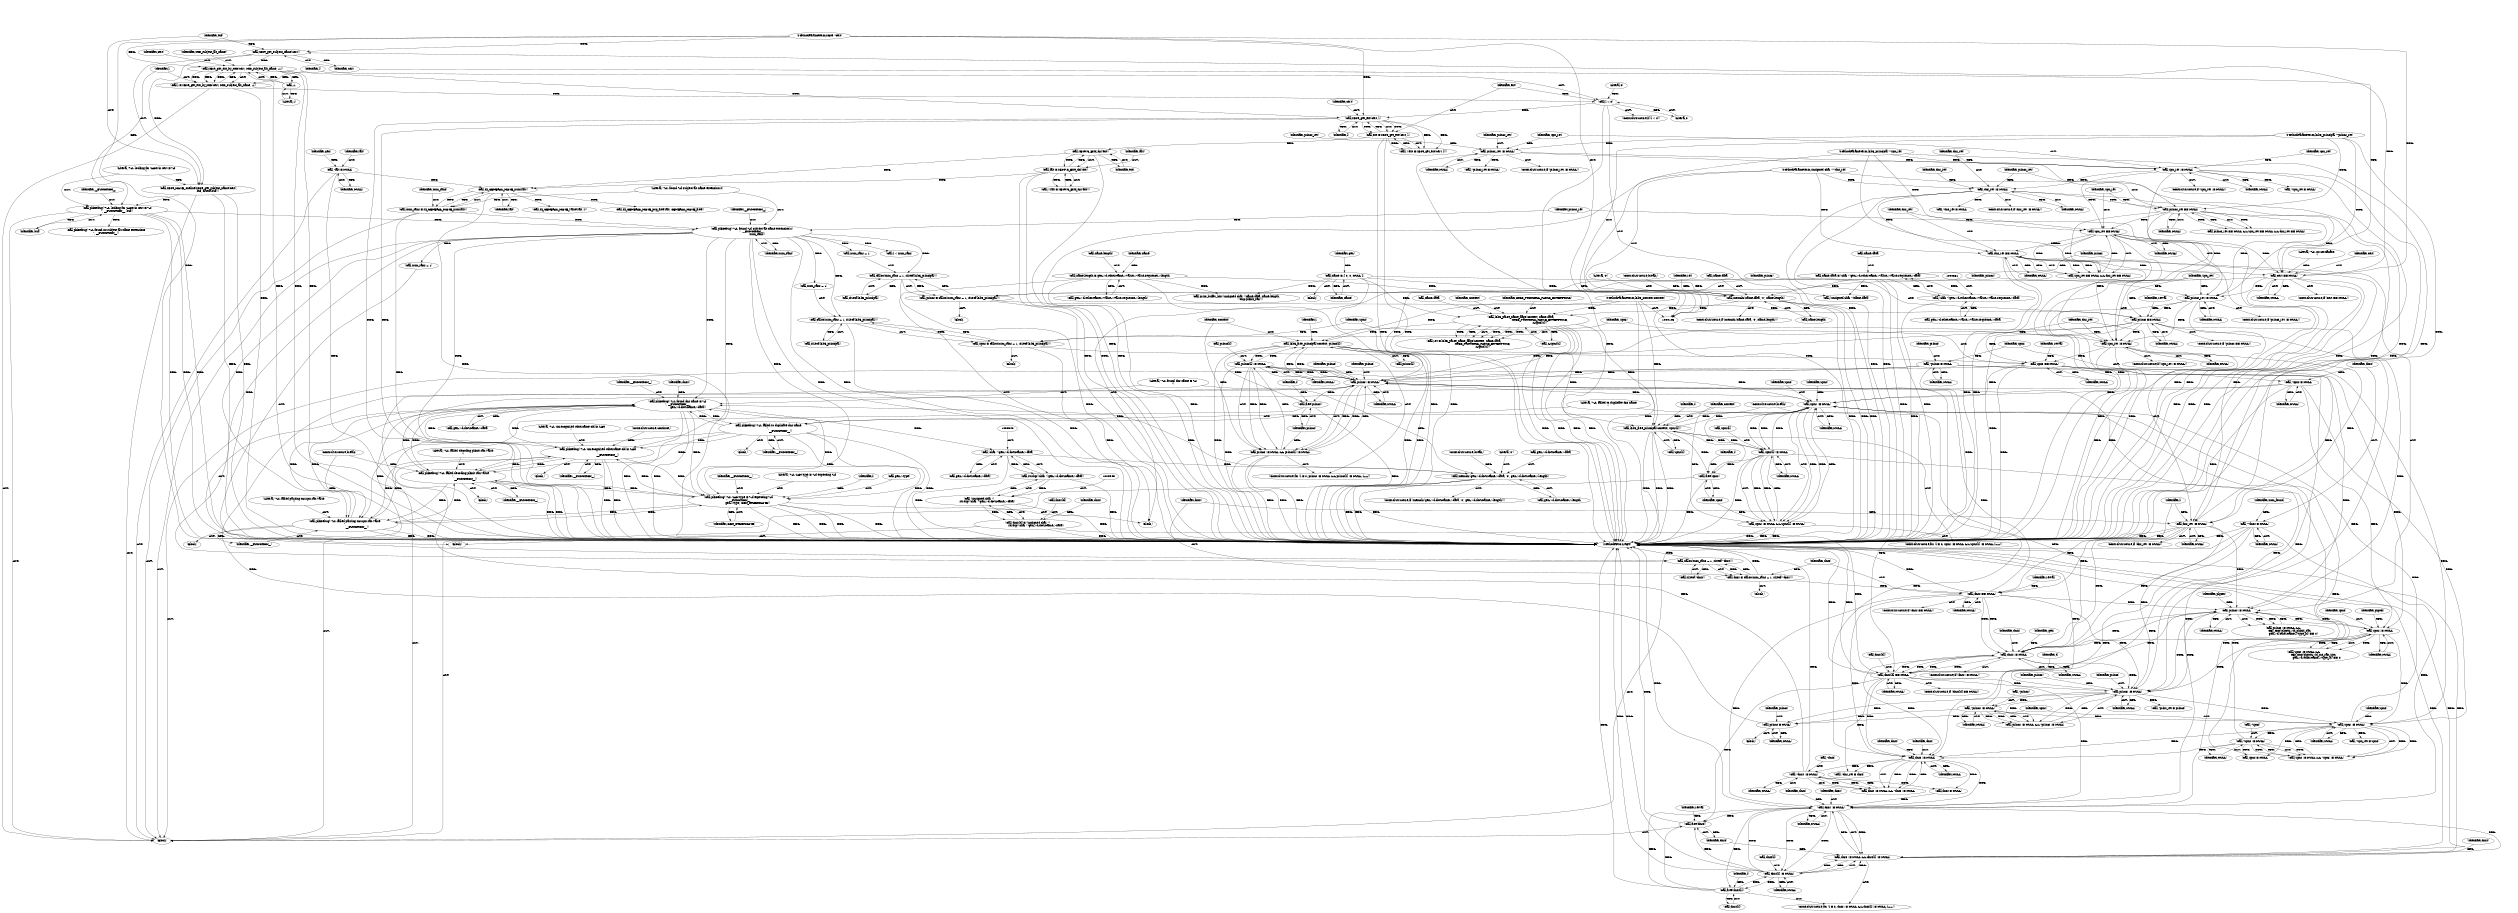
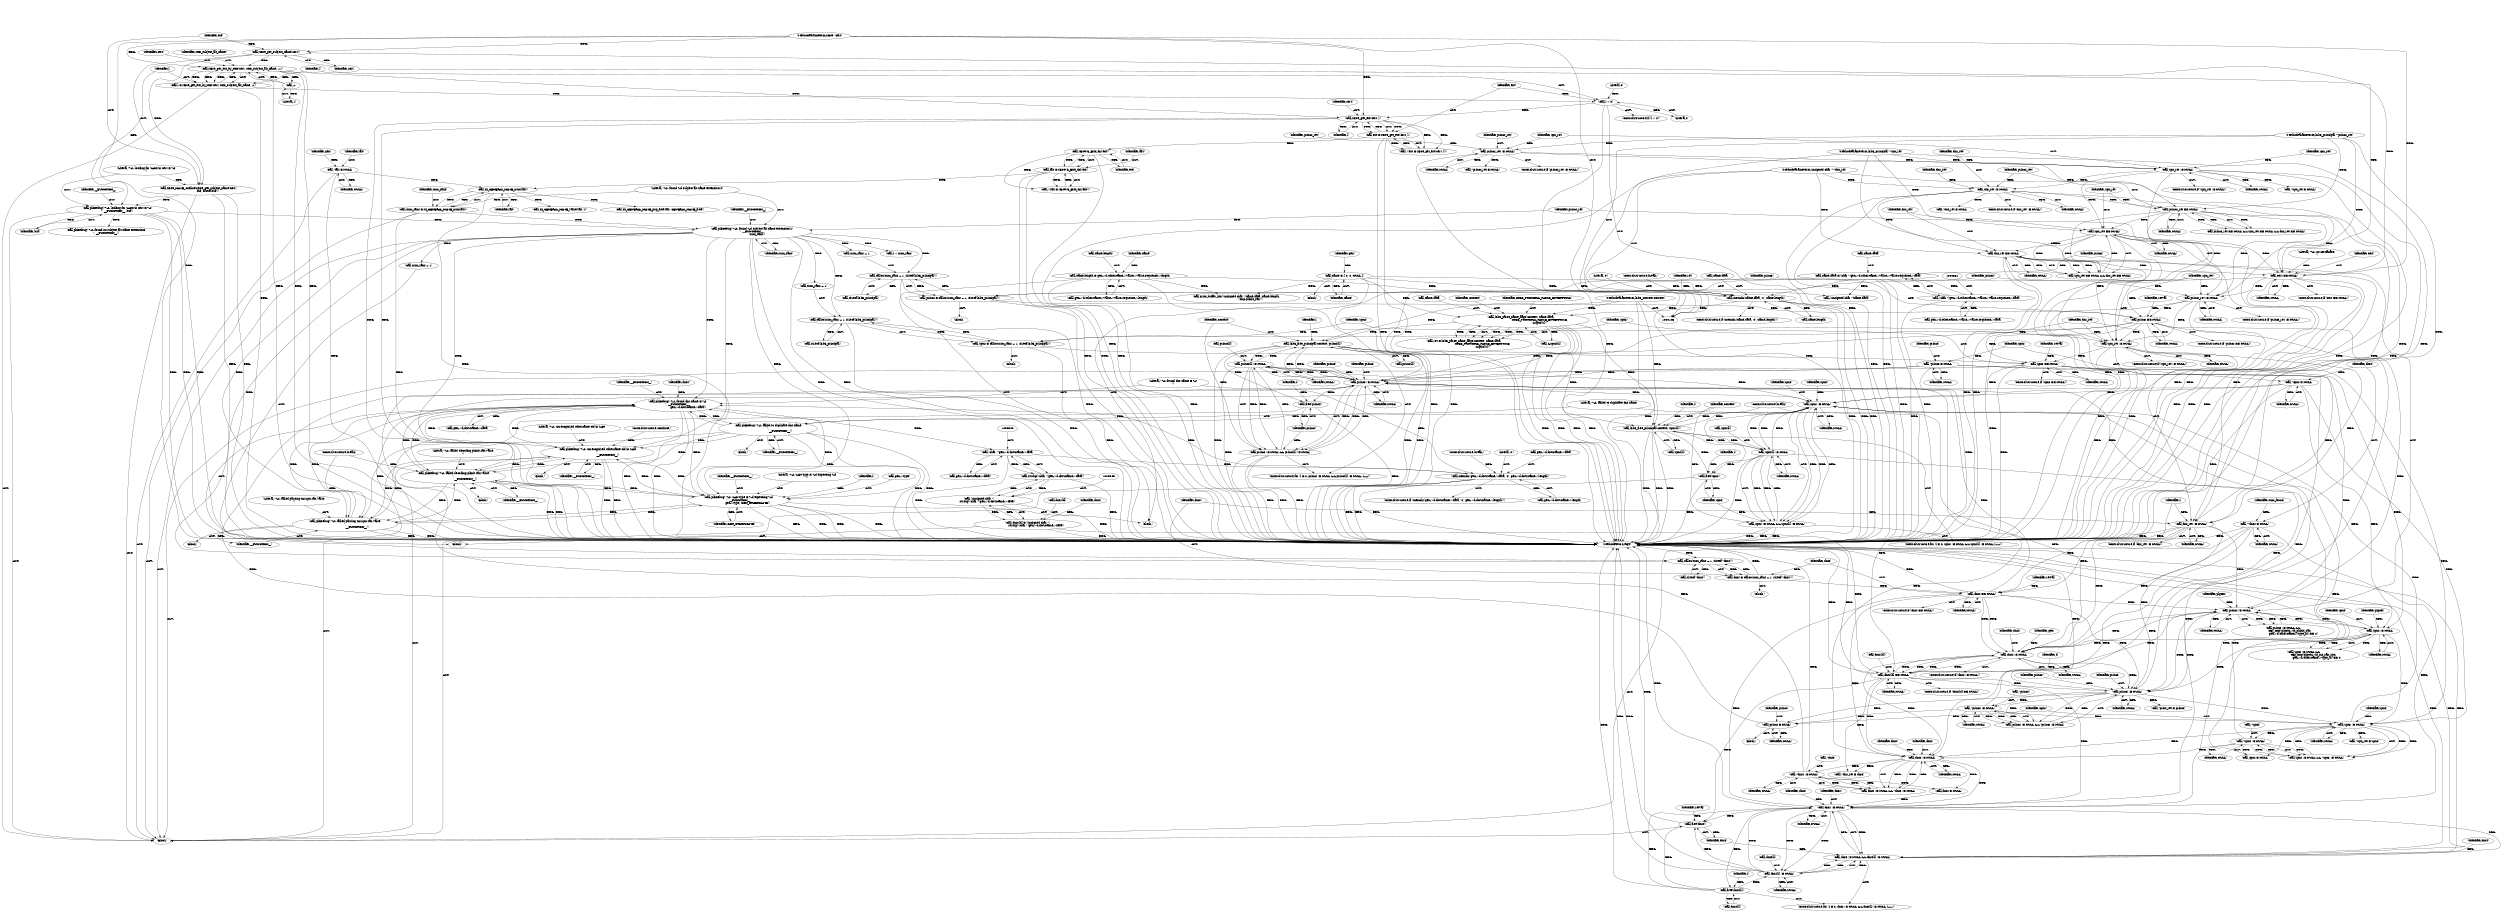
edge "(Call,X509V3_EXT_d2i(ext))" -> "(Call,sk_GENERAL_NAME_num(ialt))": now "(Call,X509V3_EXT_d2i(ext))" -> "(Call,!(ialt = X509V3_EXT_d2i(ext)))"
node "(ControlStructure,if (upns == NULL))": added
edge "(Call,calloc(num_sans + 1, sizeof(*dnss)))" -> "(MethodReturn,RET)": reversed
edge "(Call,dnss[i] != NULL)" -> "(Call,free(dnss[i]))": removed, label "DDG:"
